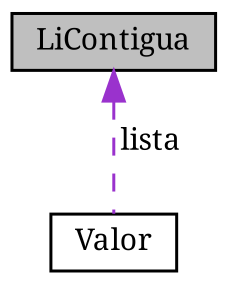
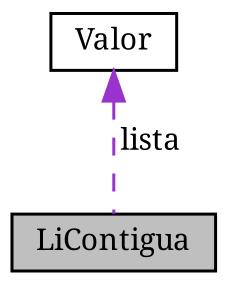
edge "Valor" -> "LiContigua": reversed
